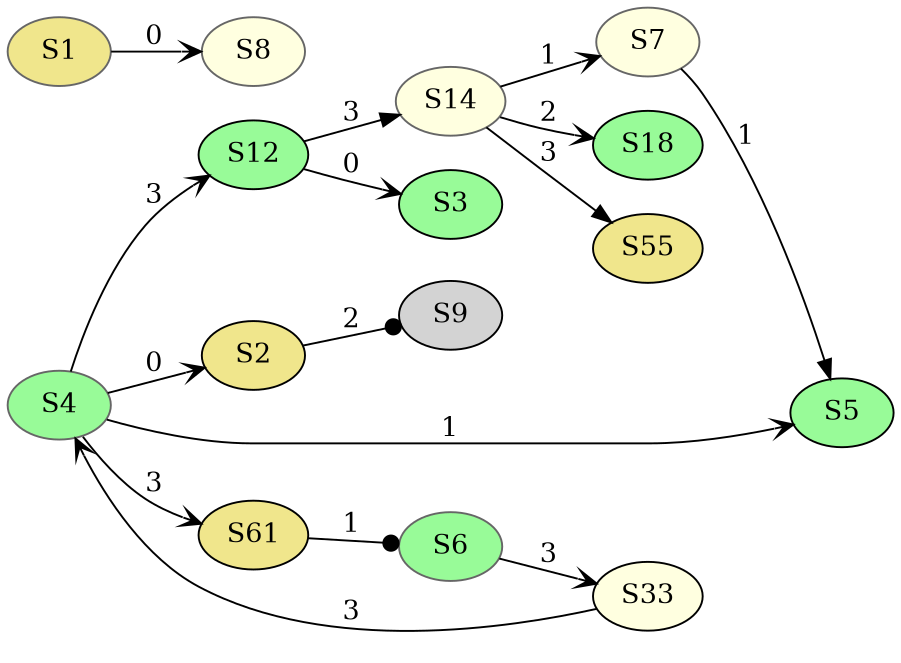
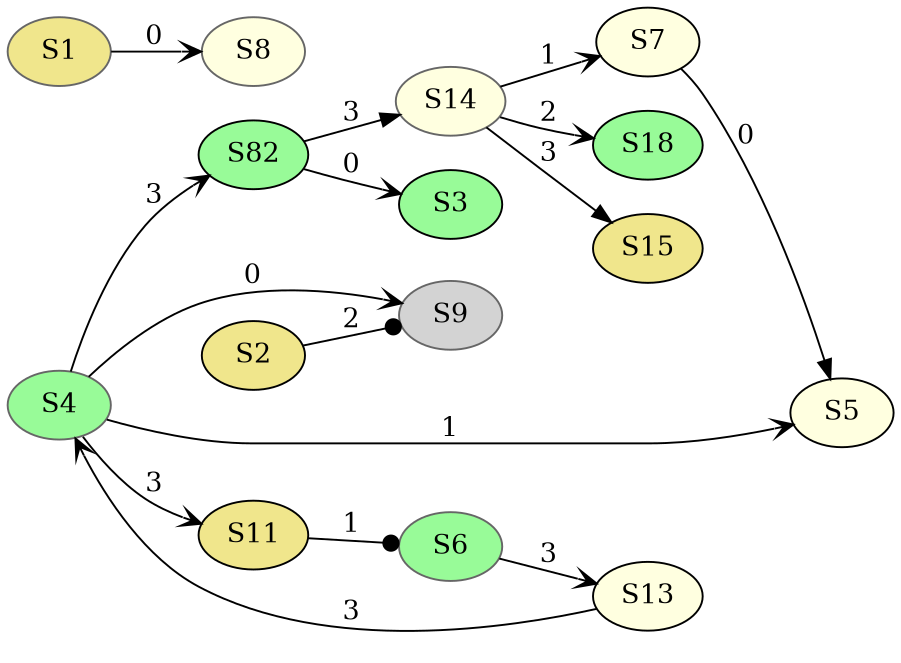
node "S7": color gray40 -> black
edge "S7" -> "S5": label "1" -> "0"
node "S12": label "S12" -> "S82"
node "S55": label "S55" -> "S15"
node "S9": color black -> gray40
edge "S4" -> "S2": now "S4" -> "S9"
node "S5": fillcolor palegreen -> lightyellow
node "S61": label "S61" -> "S11"
node "S33": label "S33" -> "S13"
